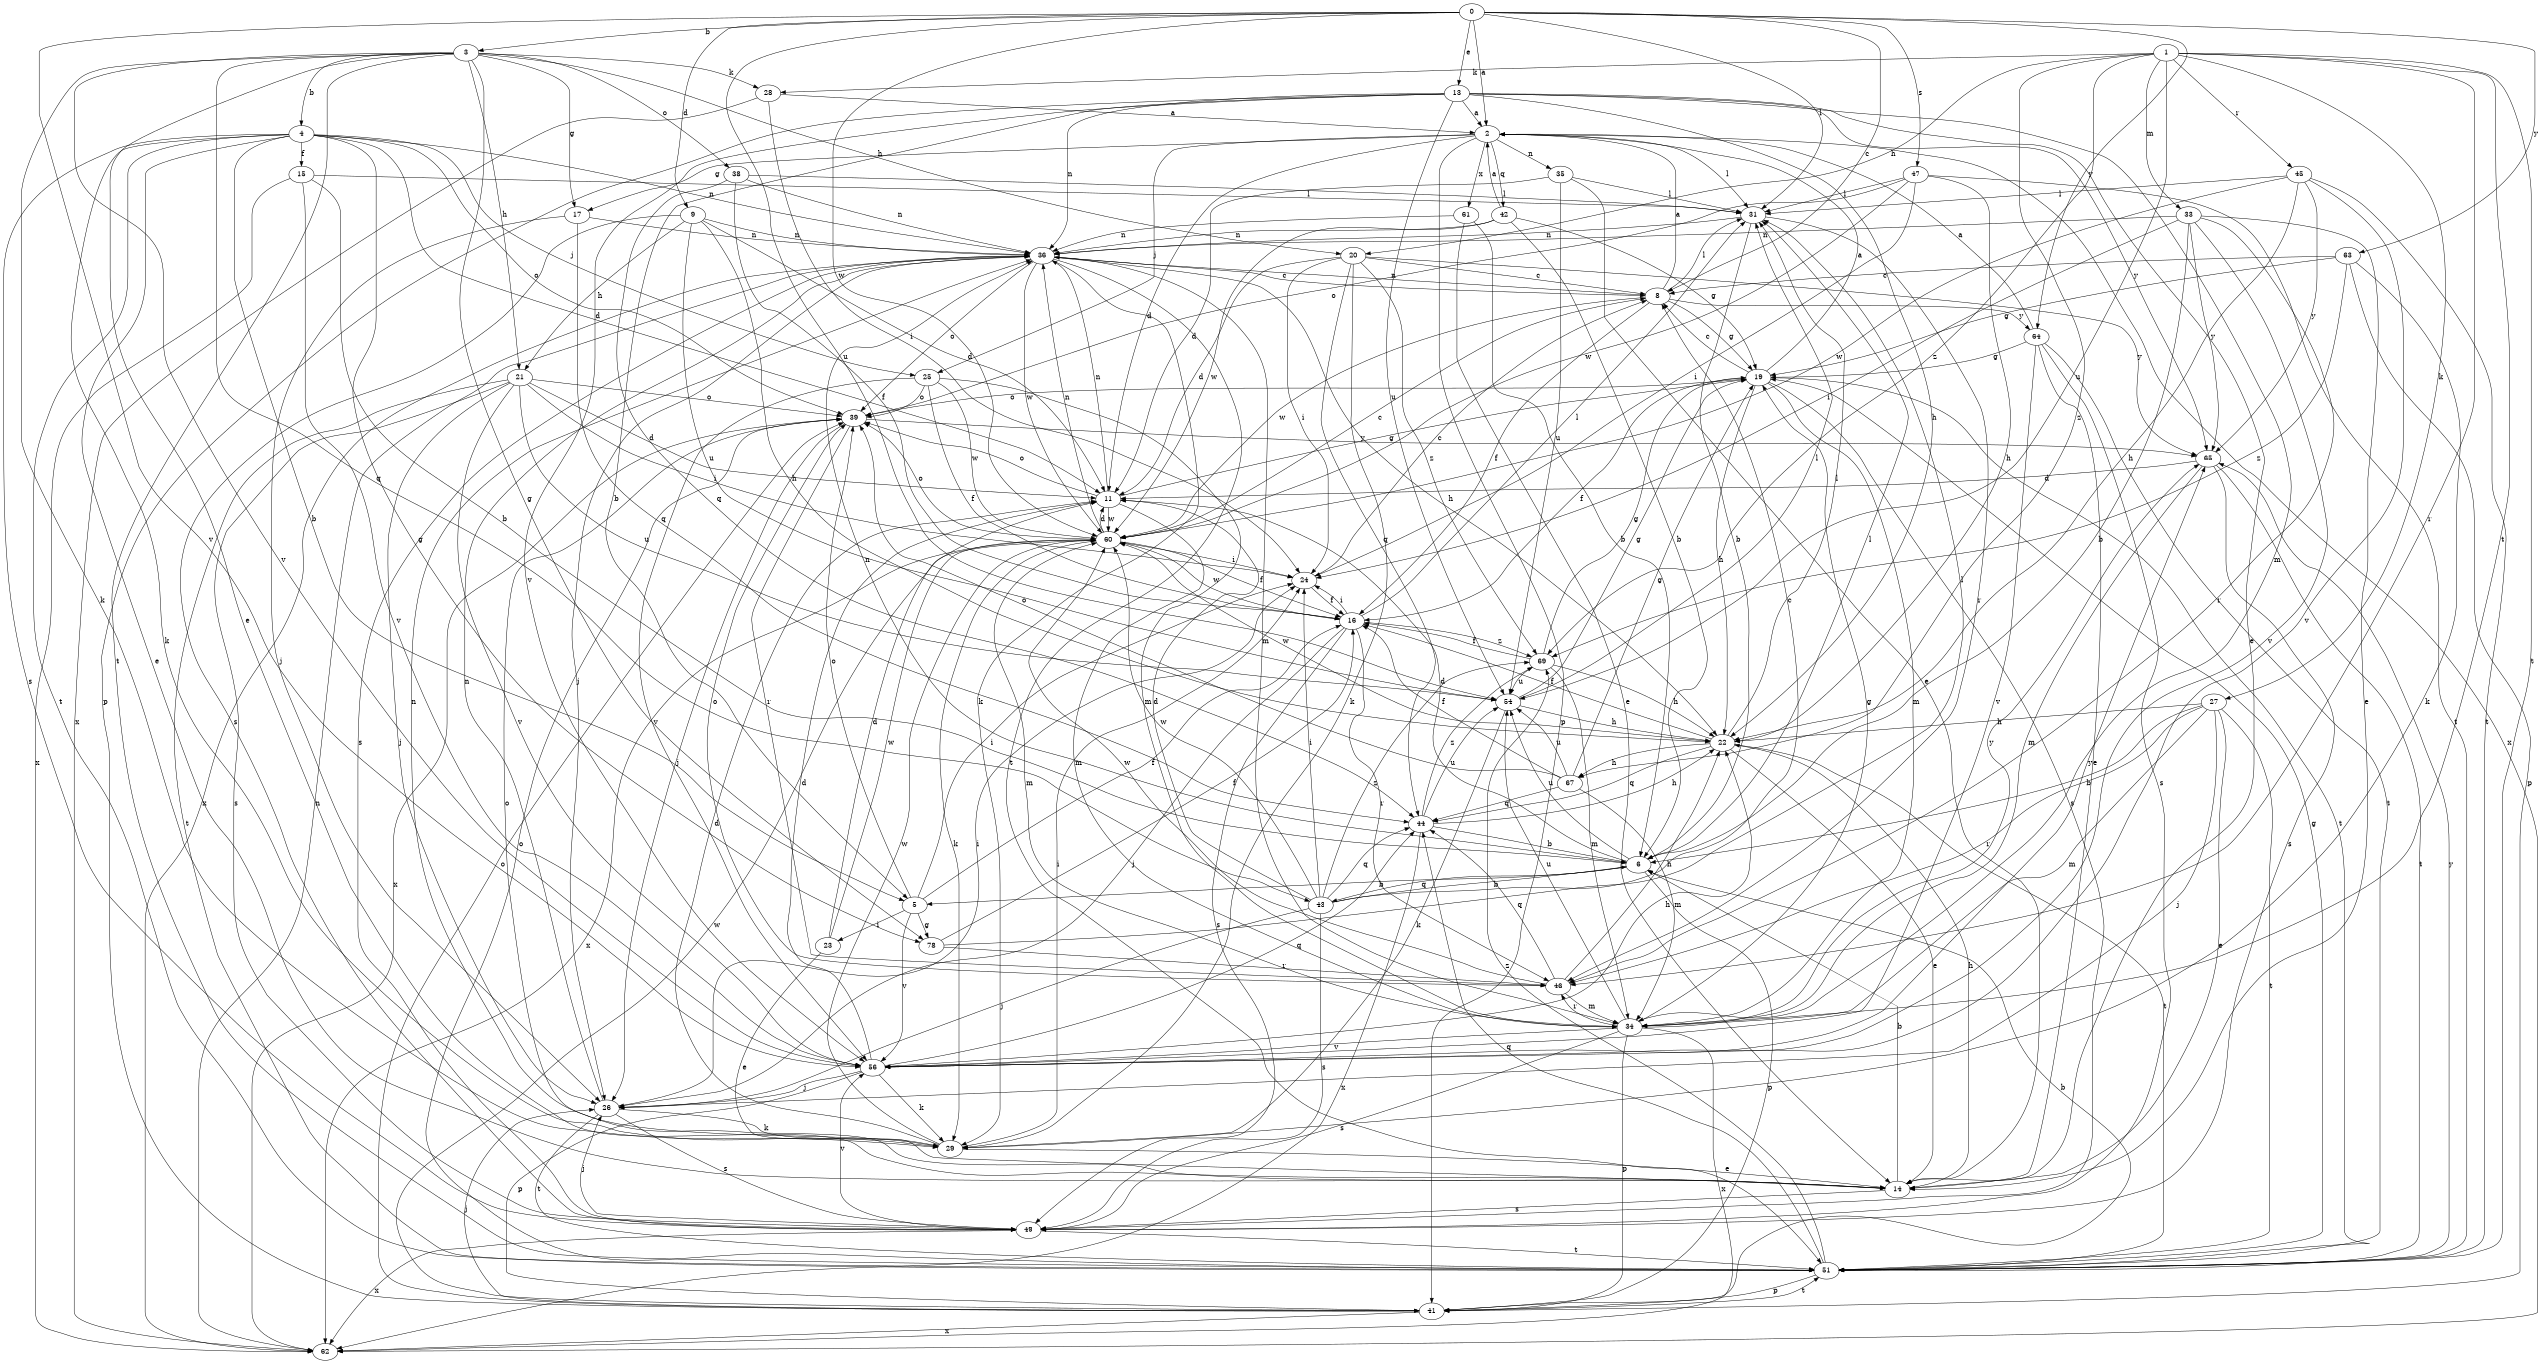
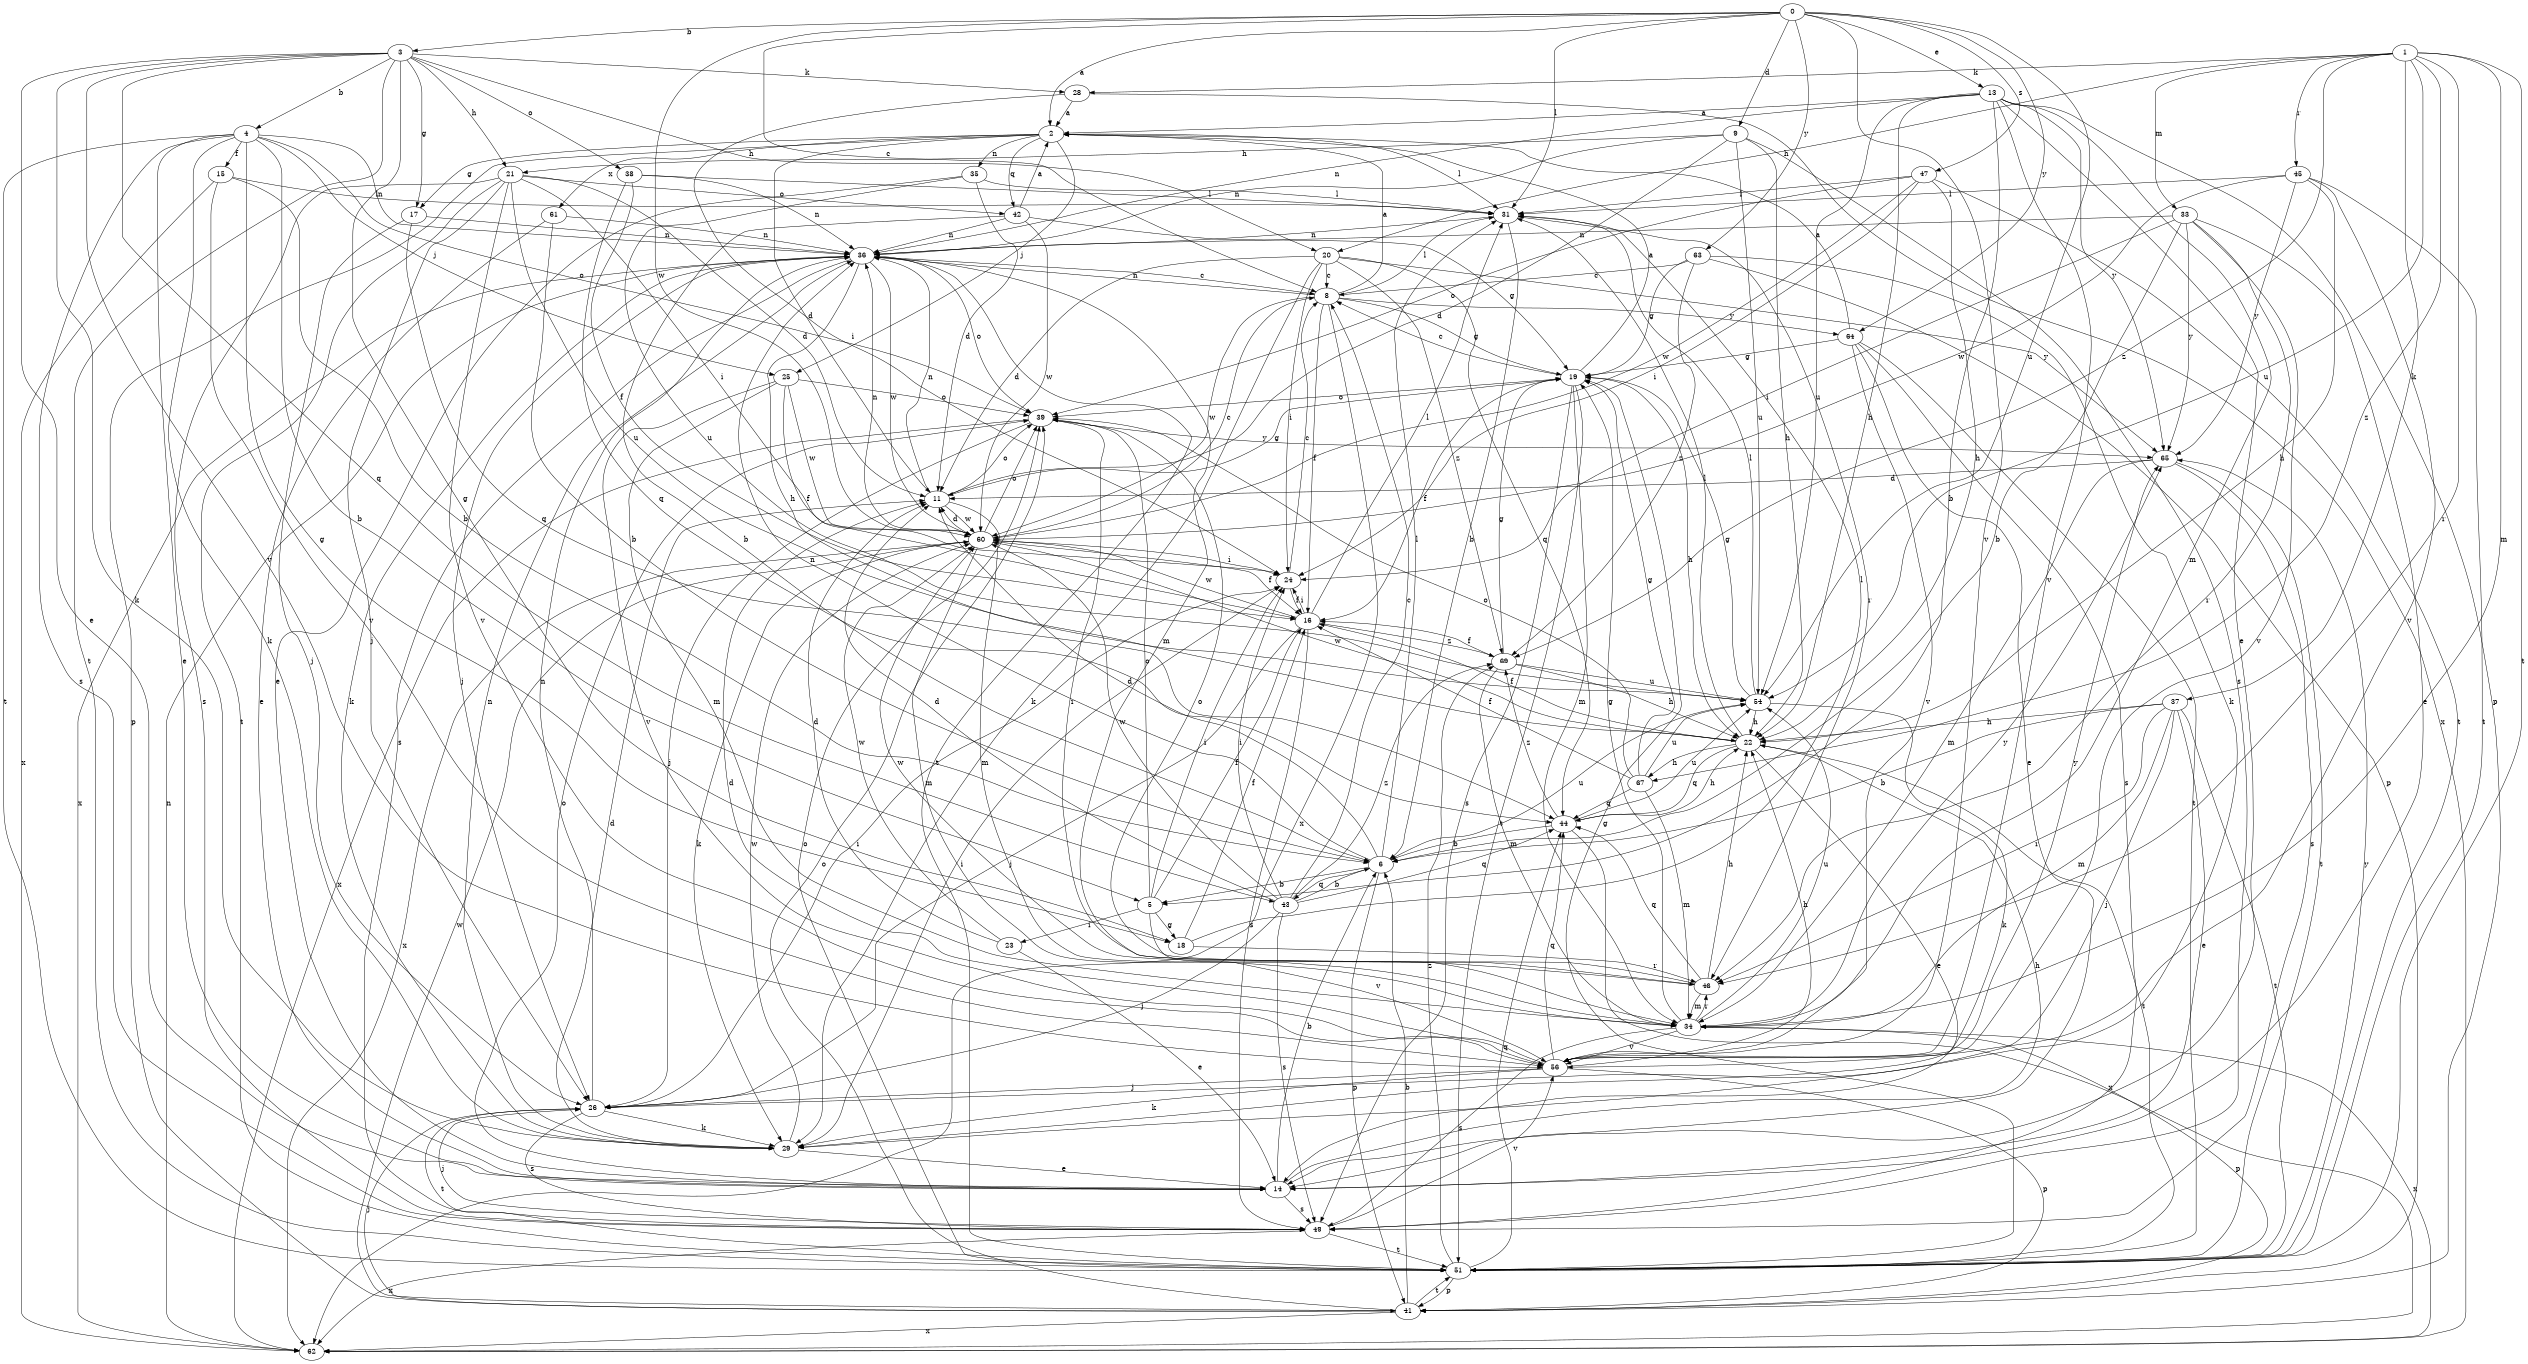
edge "4" -> "11": removed, label "d"
edge "21" -> "39": now "21" -> "42"
edge "1" -> "34": label "t" -> "m"
node "27": label "27" -> "37"
edge "16" -> "46": removed, label "r"
edge "34" -> "60": reversed
node "78": label "78" -> "18"
edge "2" -> "62": now "8" -> "62"
